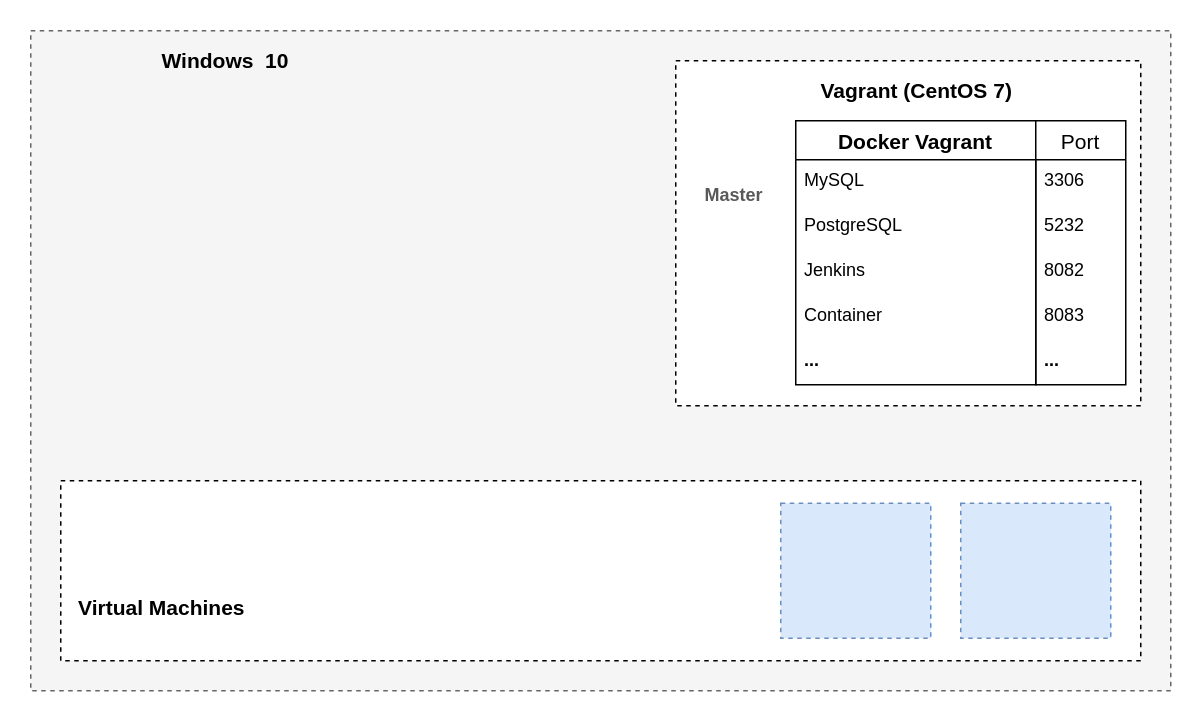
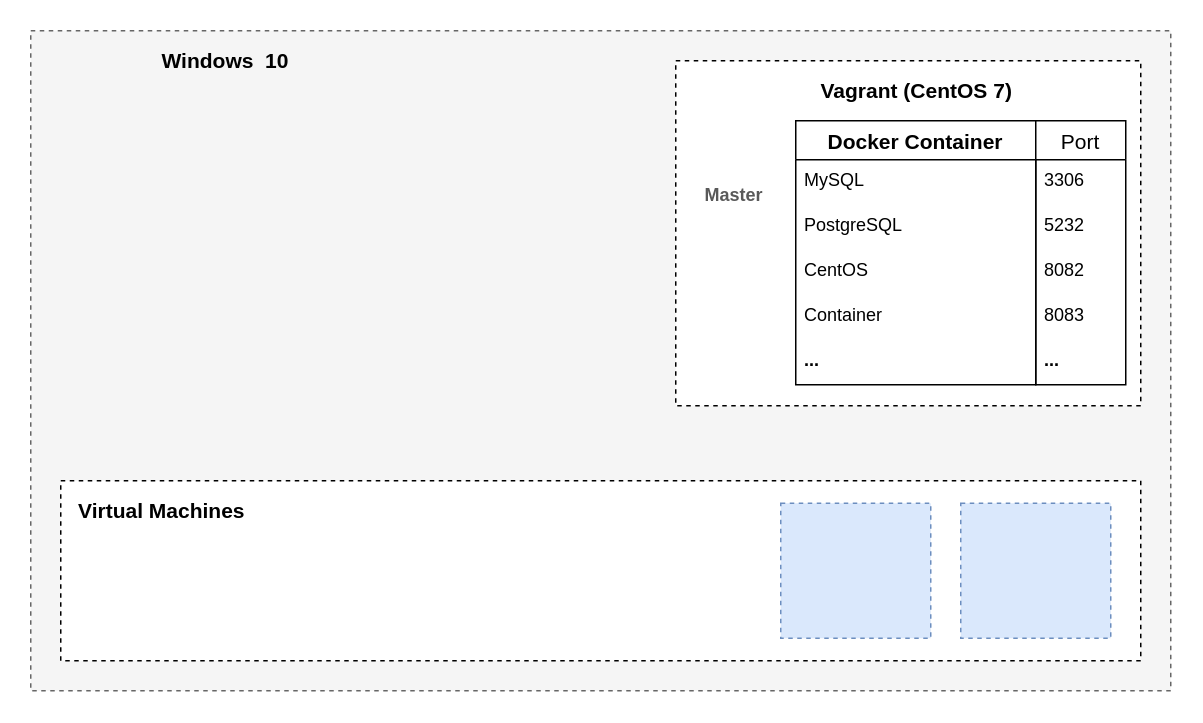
node "Docker Vagrant": label "Docker Vagrant" -> "Docker Container"
node "Jenkins": label "Jenkins" -> "CentOS"
node "Virtual Machines": moved (166, 608) -> (166, 511)
